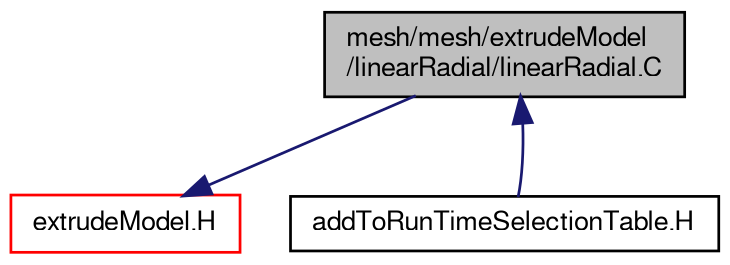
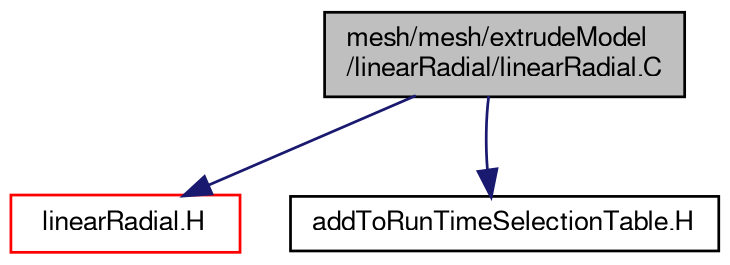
edge "addToRunTimeSelectionTable.H" -> "mesh/mesh/extrudeModel /linearRadial/linearRadial.C": reversed
node "extrudeModel.H": label "extrudeModel.H" -> "linearRadial.H"
